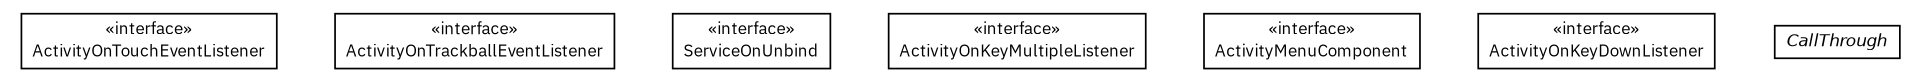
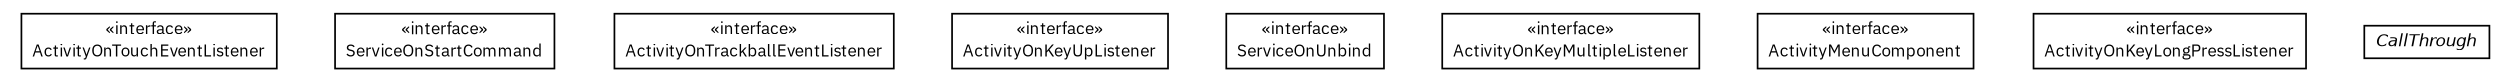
node "ServiceOnStartCommand": added
node "ActivityOnKeyUpListener": added
node "ActivityOnKeyDownListener": removed
node "ActivityOnKeyLongPressListener": added
